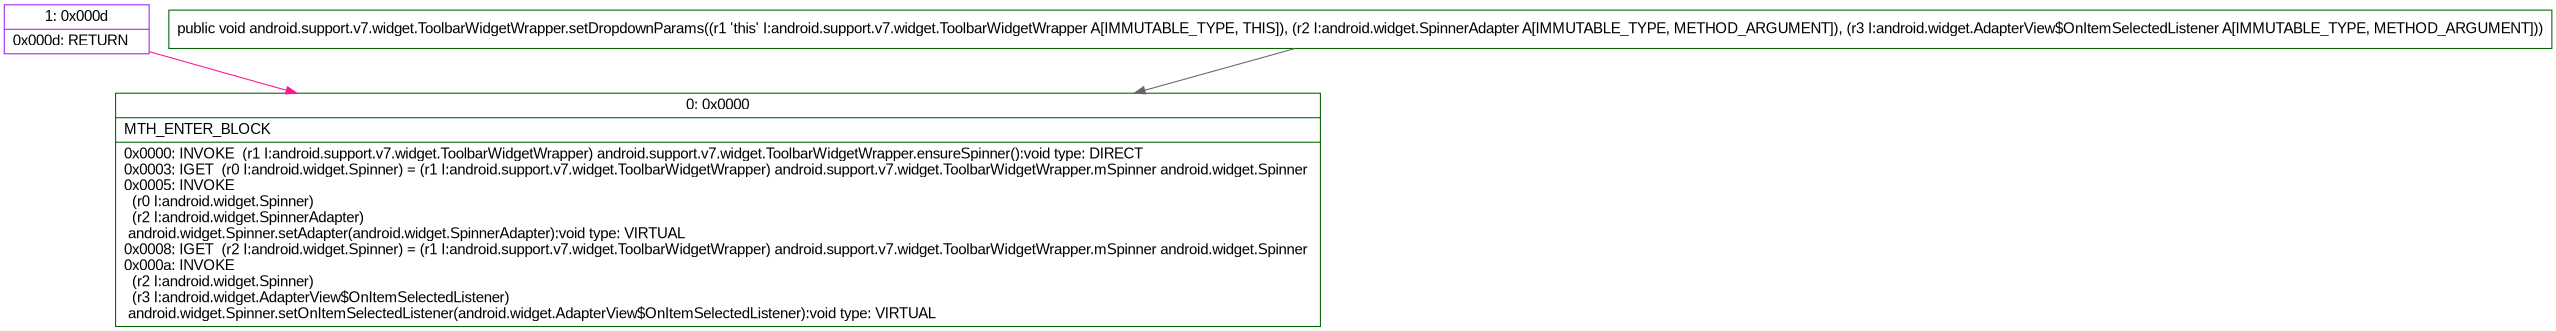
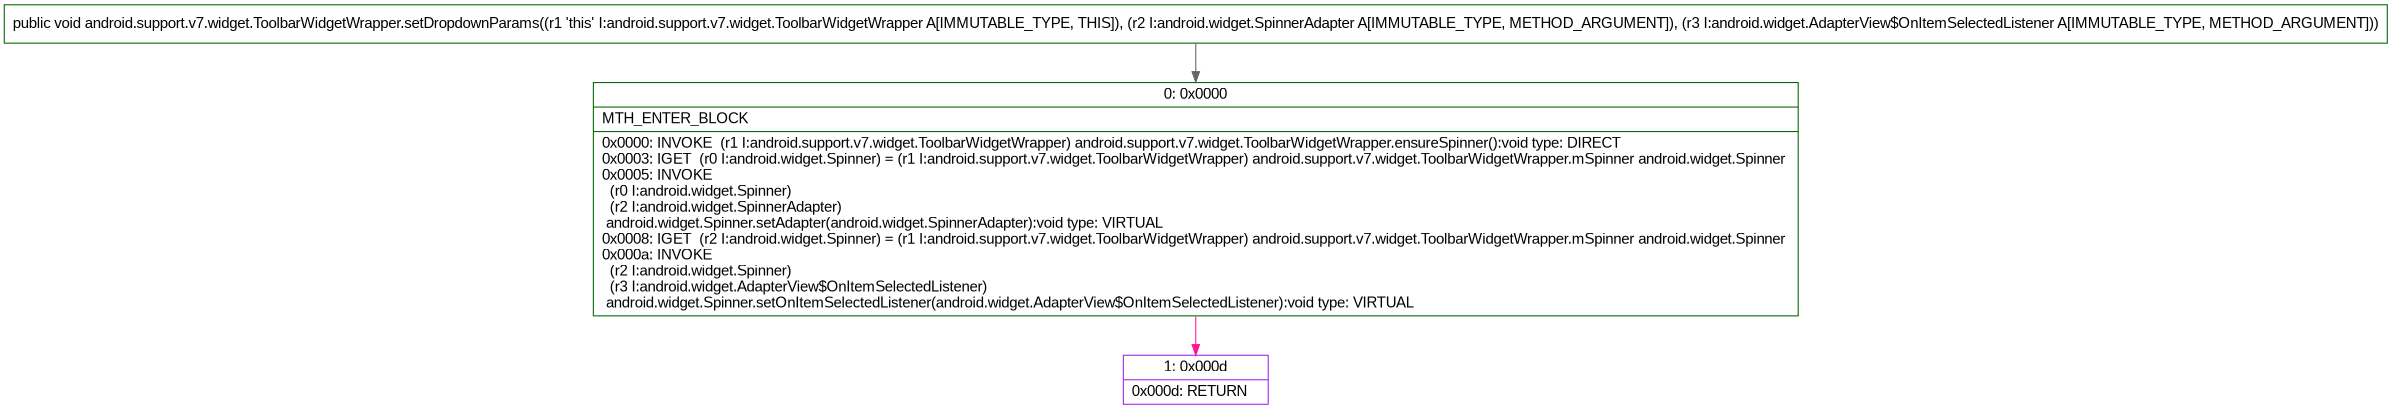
edge "1: 0x000d" -> "0: 0x0000": reversed
